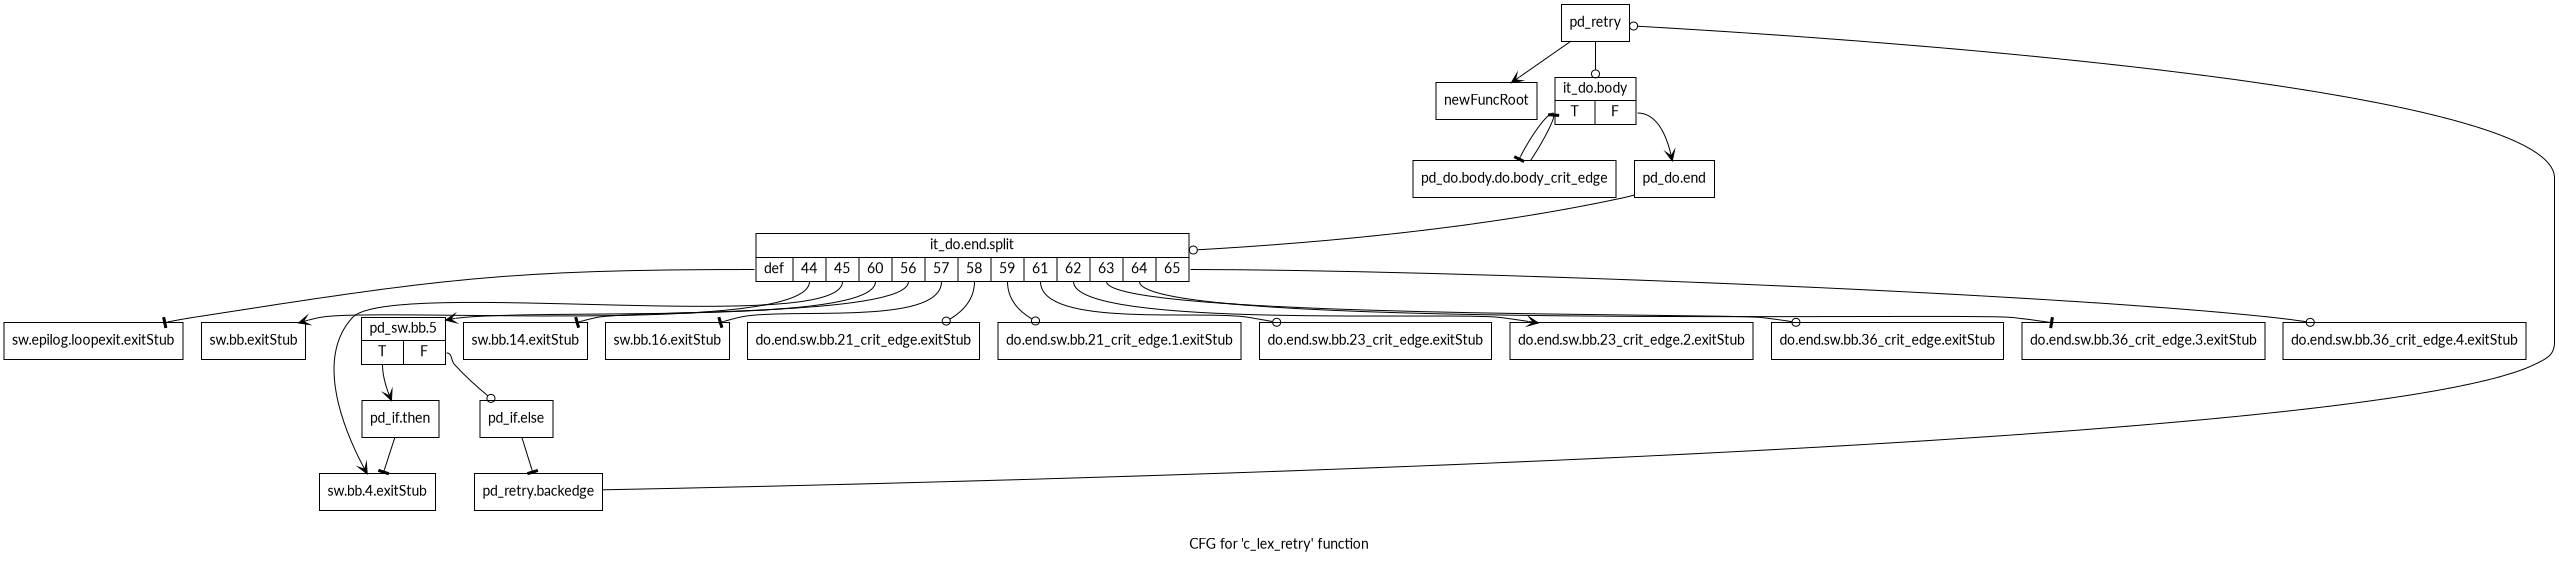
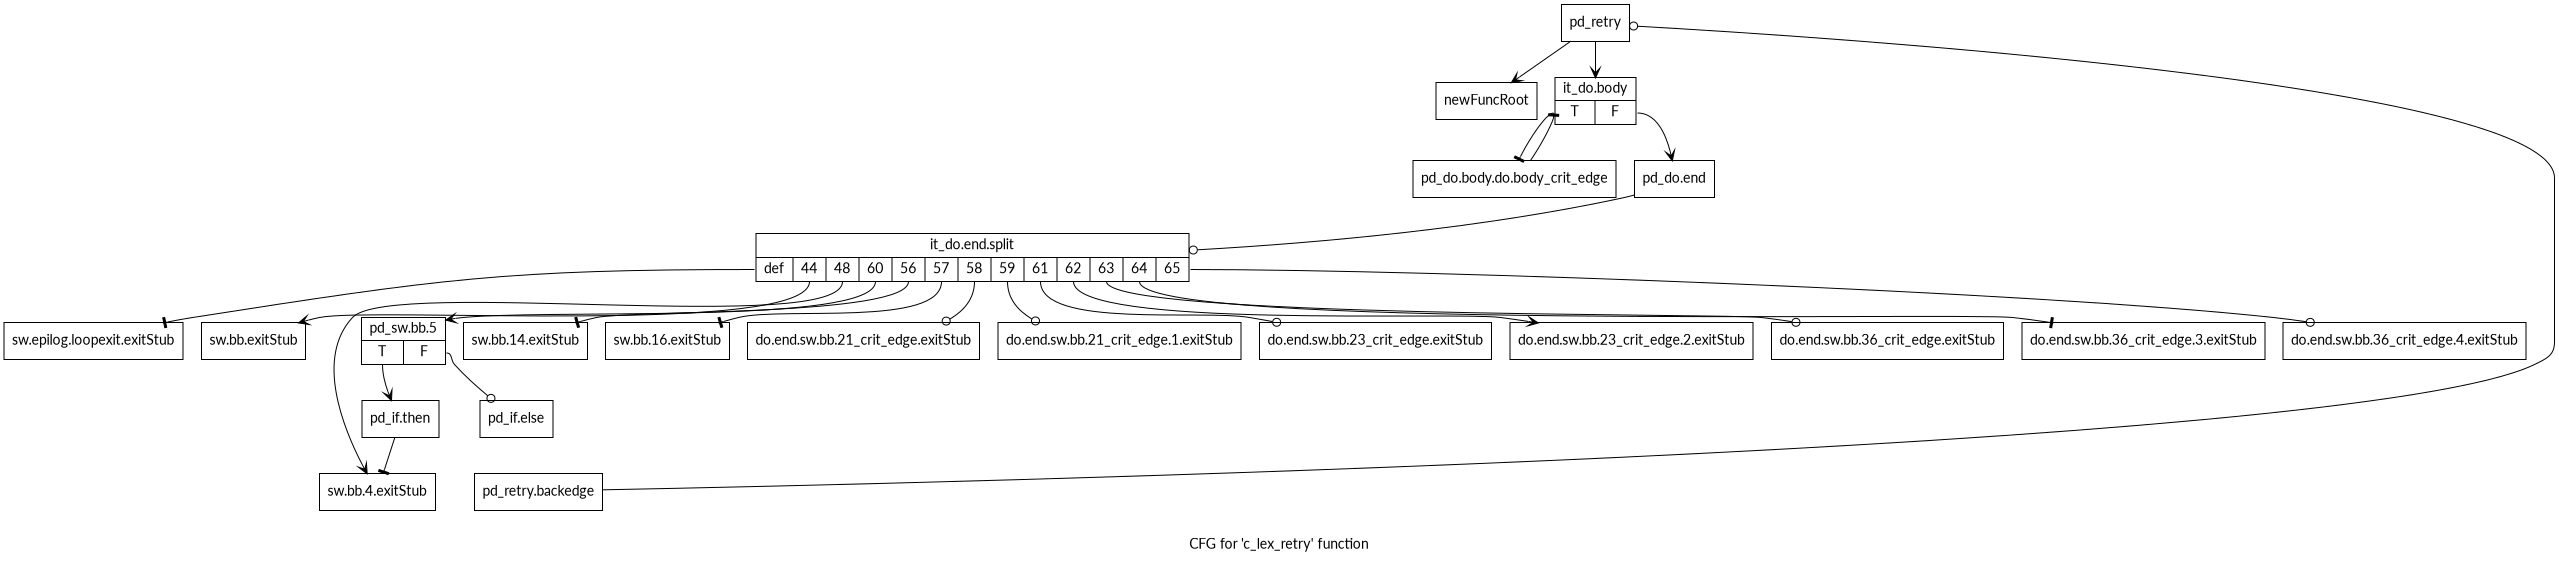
edge "pd_retry" -> "it_do.body": arrowhead odot -> vee
node "it_do.end.split": text "45" -> "48"
edge "pd_if.else" -> "pd_retry.backedge": removed
